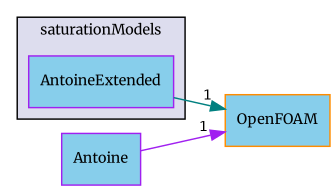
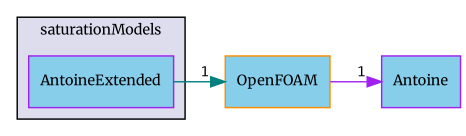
edge "Antoine" -> "OpenFOAM": reversed
